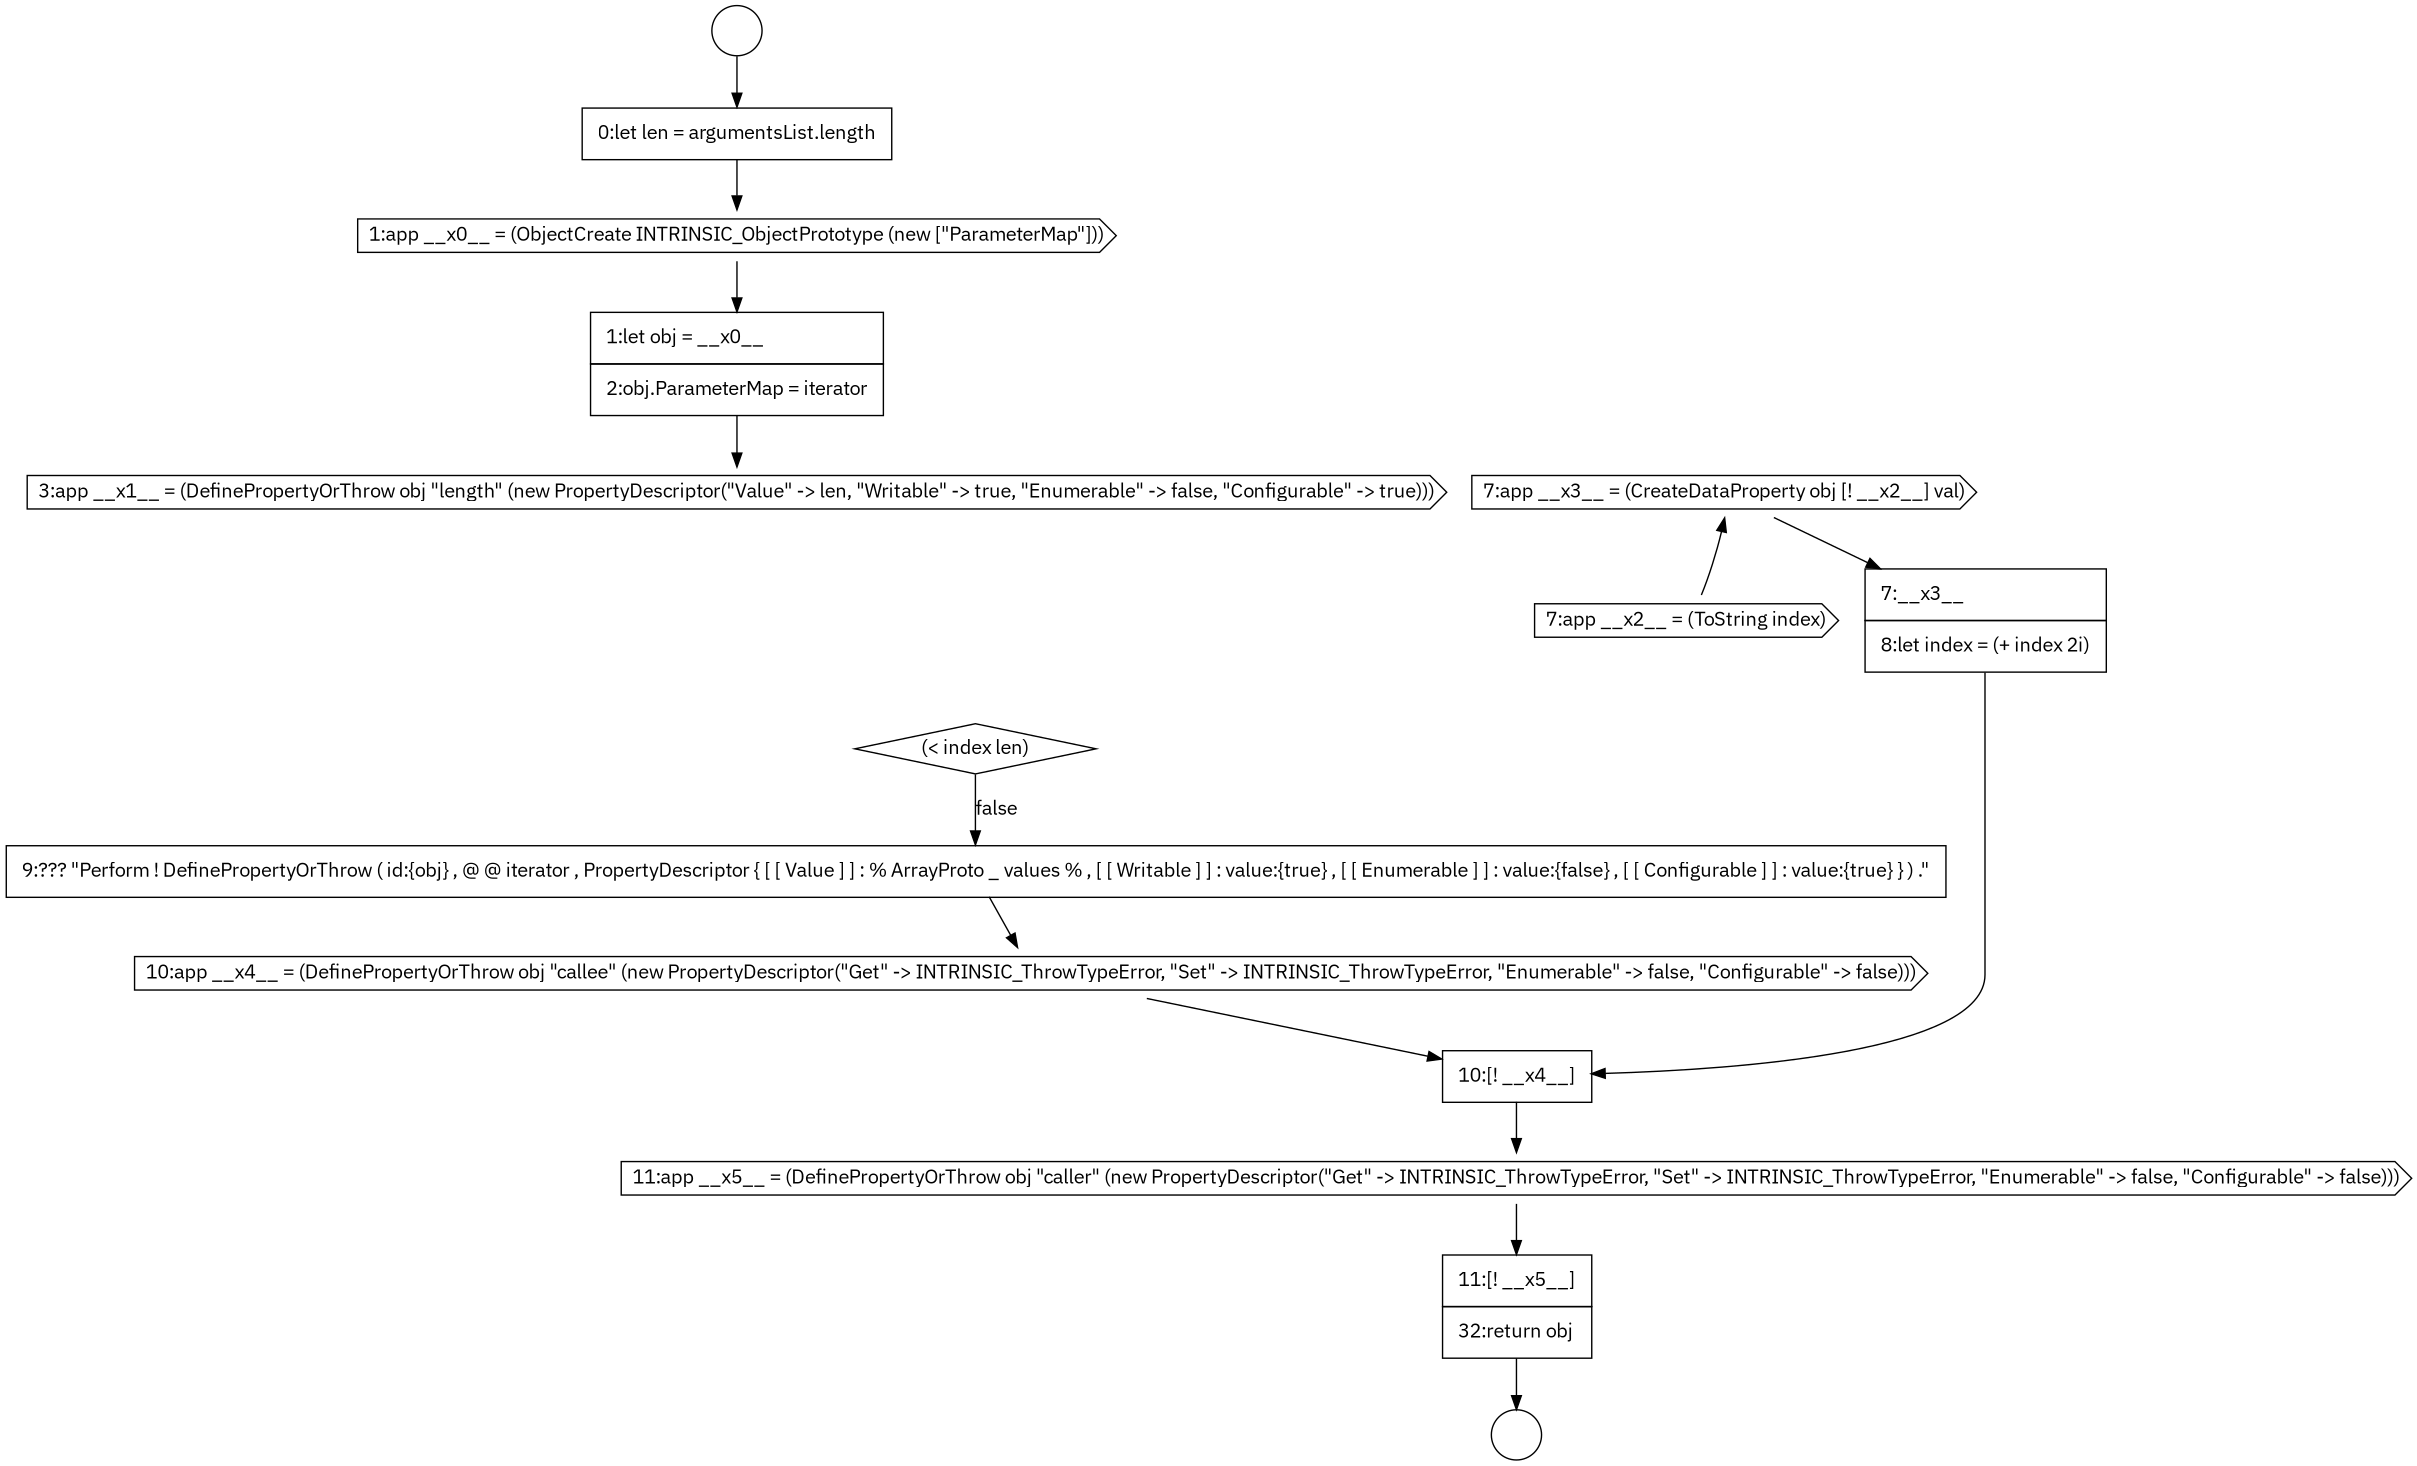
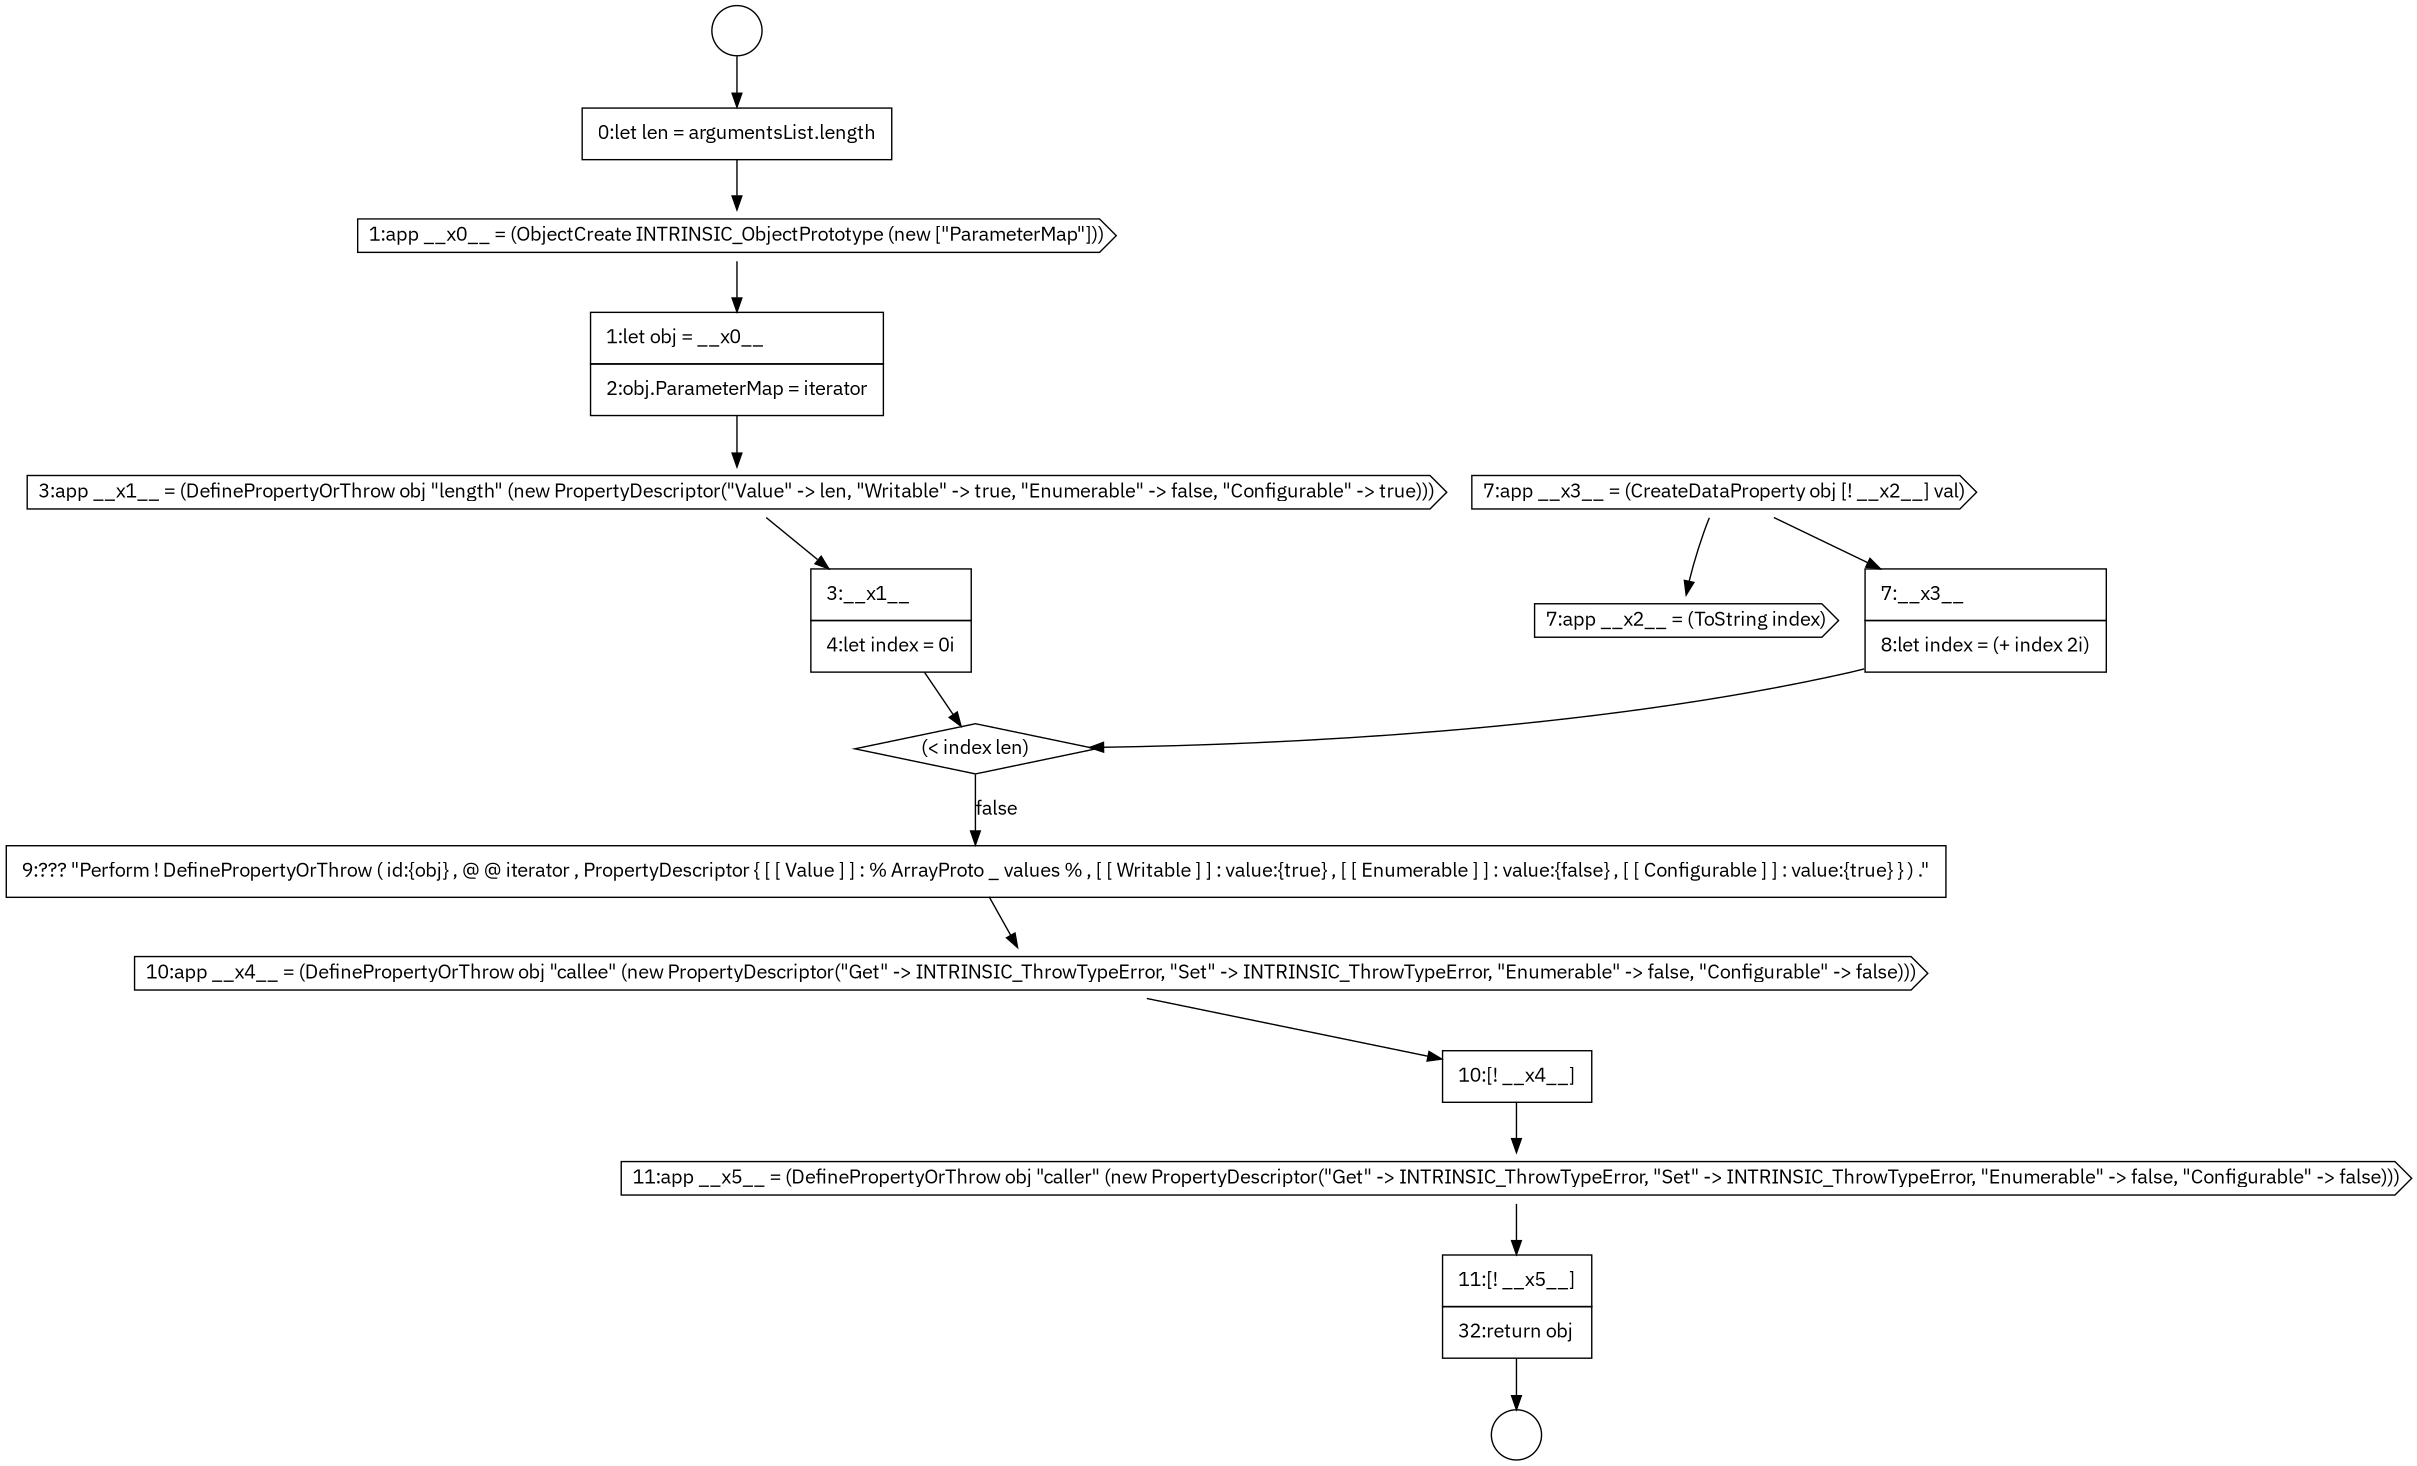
edge "7:app __x2__ = (ToString index)" -> "7:app __x3__ = (CreateDataProperty obj [! __x2__] val)": reversed
node "3:__x1__": added
edge "7:__x3__" -> "10:[! __x4__]": now "7:__x3__" -> "(< index len)"
